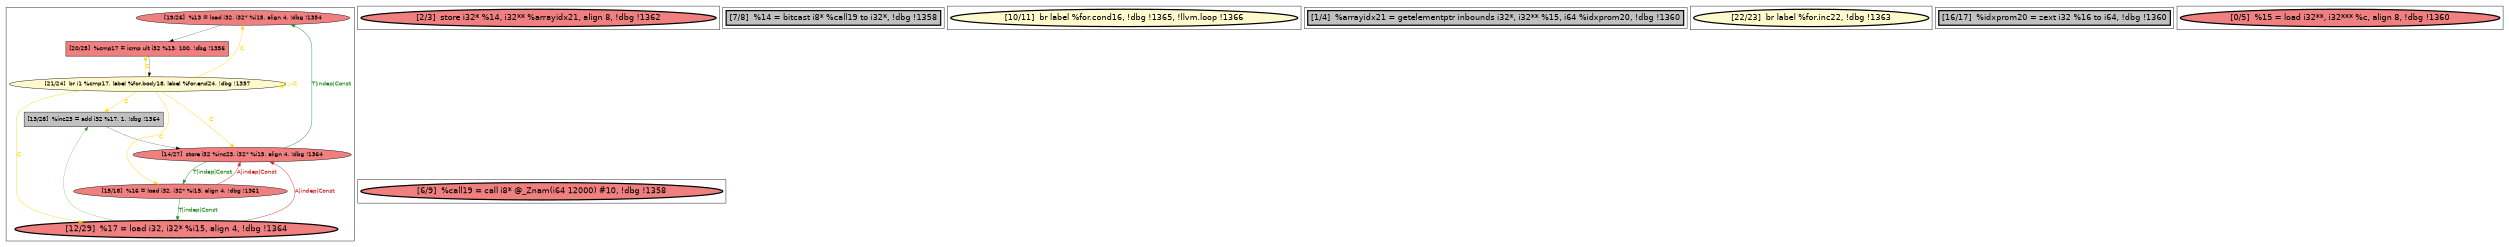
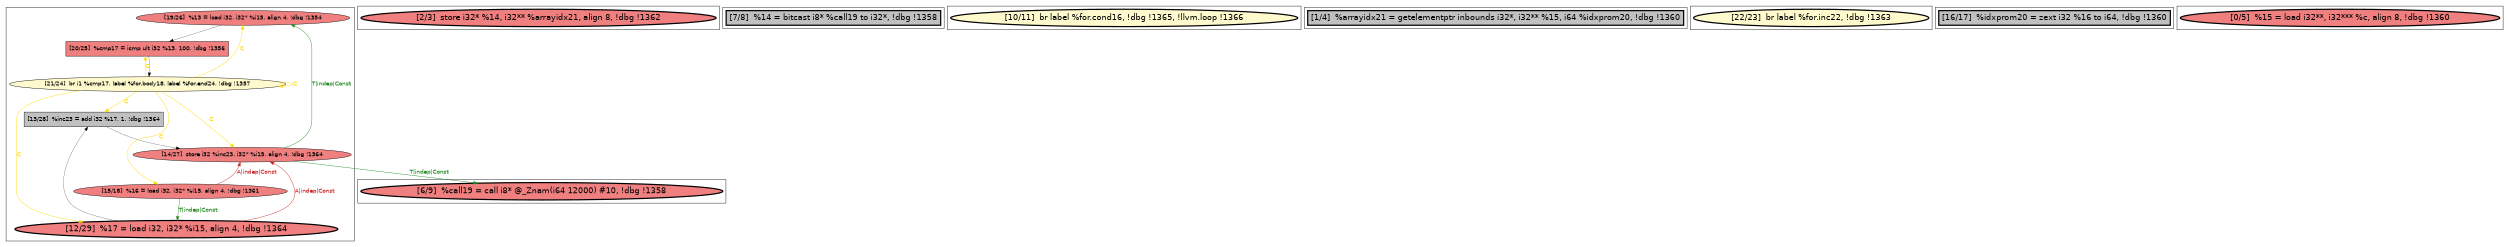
edge "[14/27]  store i32 %inc23, i32* %i15, align 4, !dbg !1364" -> "[15/18]  %16 = load i32, i32* %i15, align 4, !dbg !1361": now "[14/27]  store i32 %inc23, i32* %i15, align 4, !dbg !1364" -> "[6/9]  %call19 = call i8* @_Znam(i64 12000) #10, !dbg !1358"
edge "[12/29]  %17 = load i32, i32* %i15, align 4, !dbg !1364" -> "[13/28]  %inc23 = add i32 %17, 1, !dbg !1364": color forestgreen -> black
